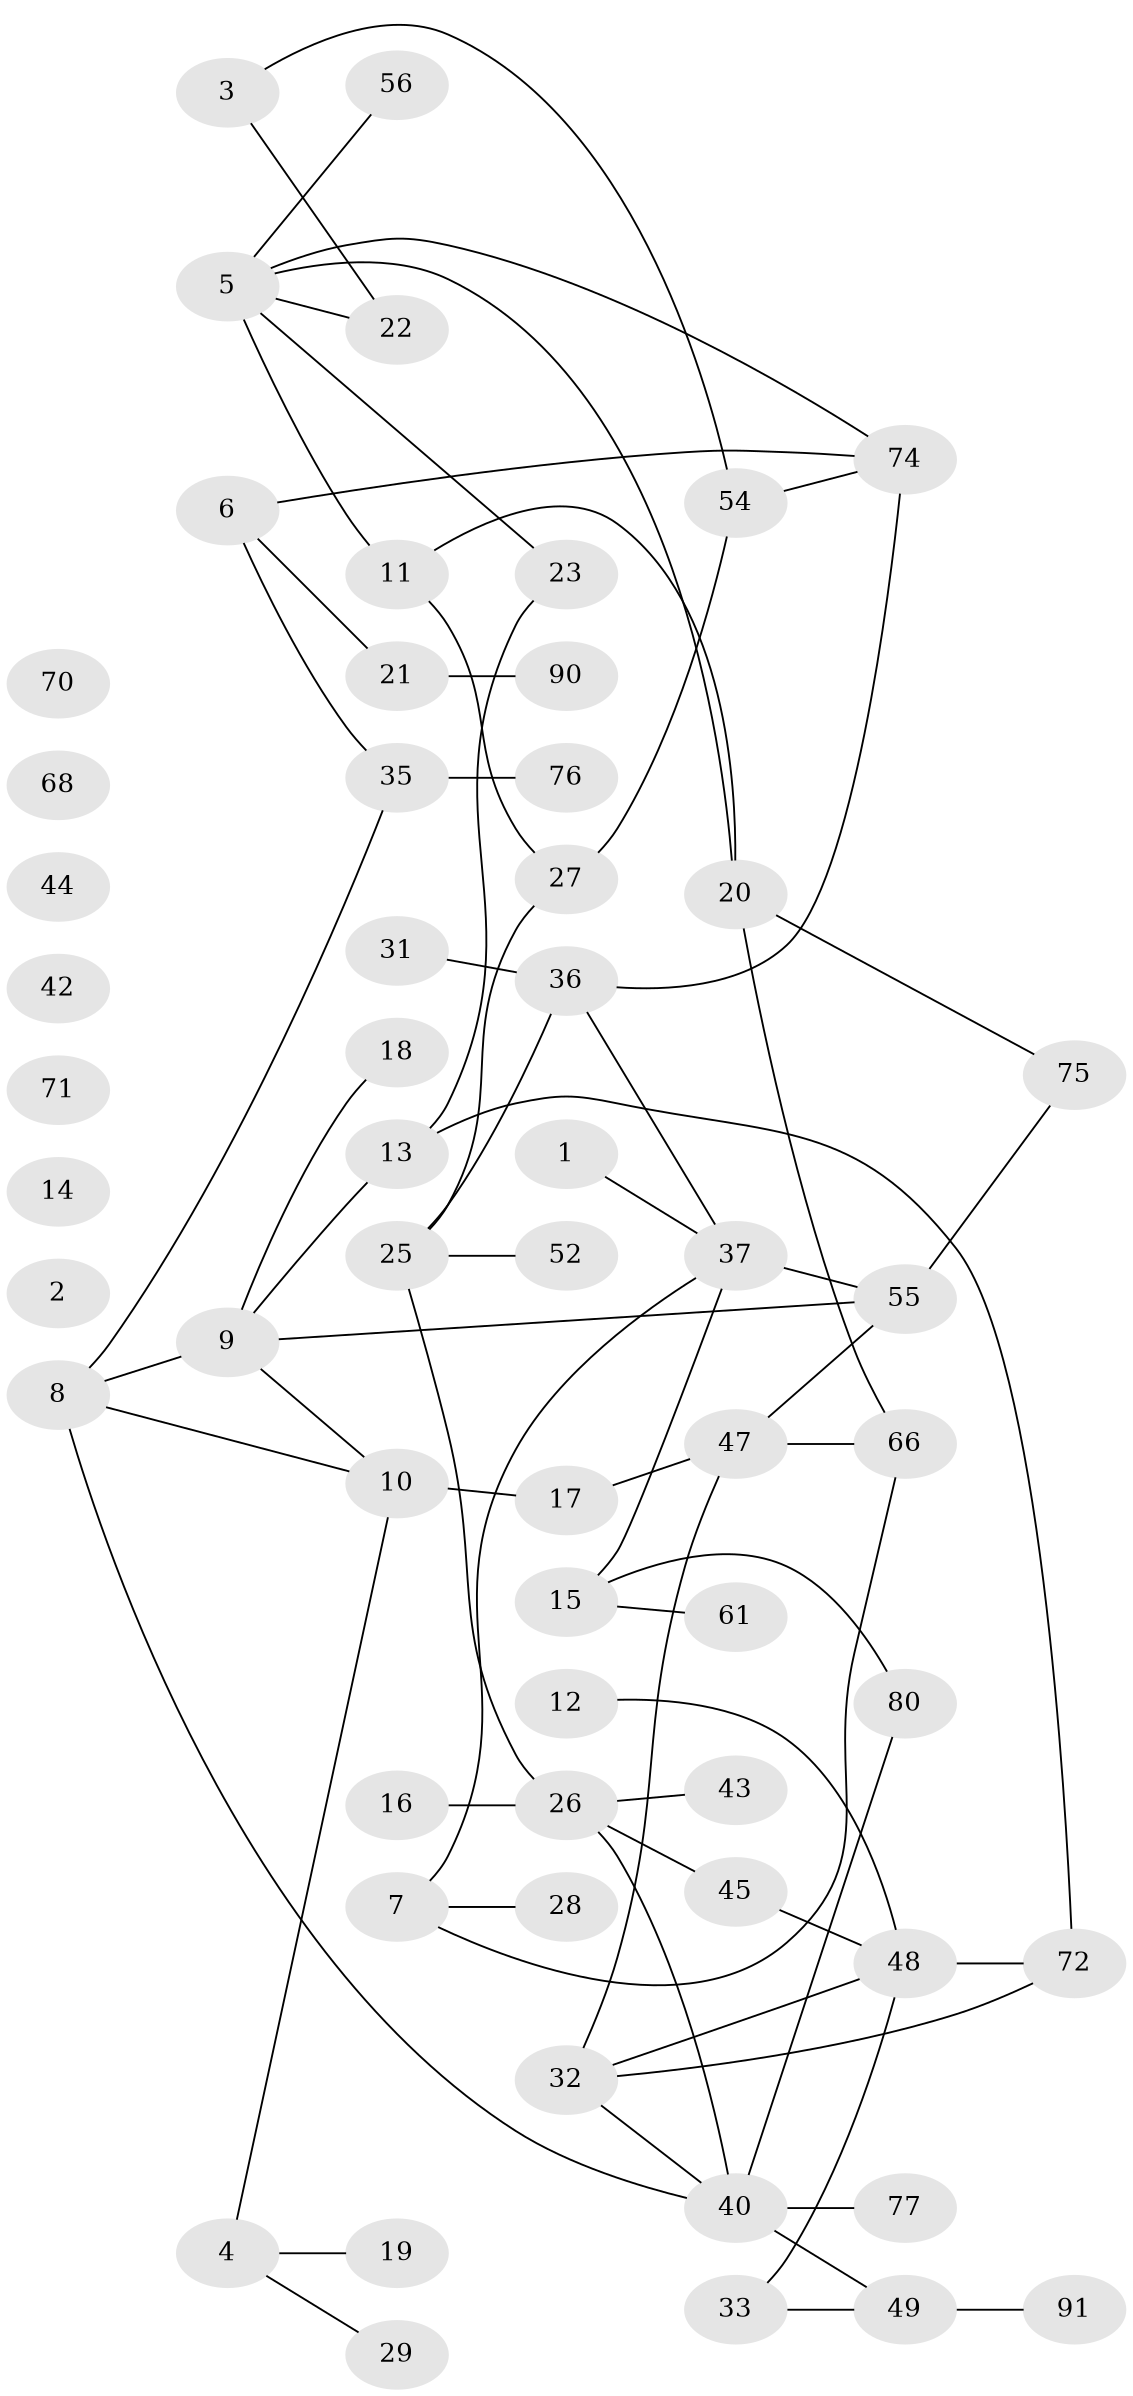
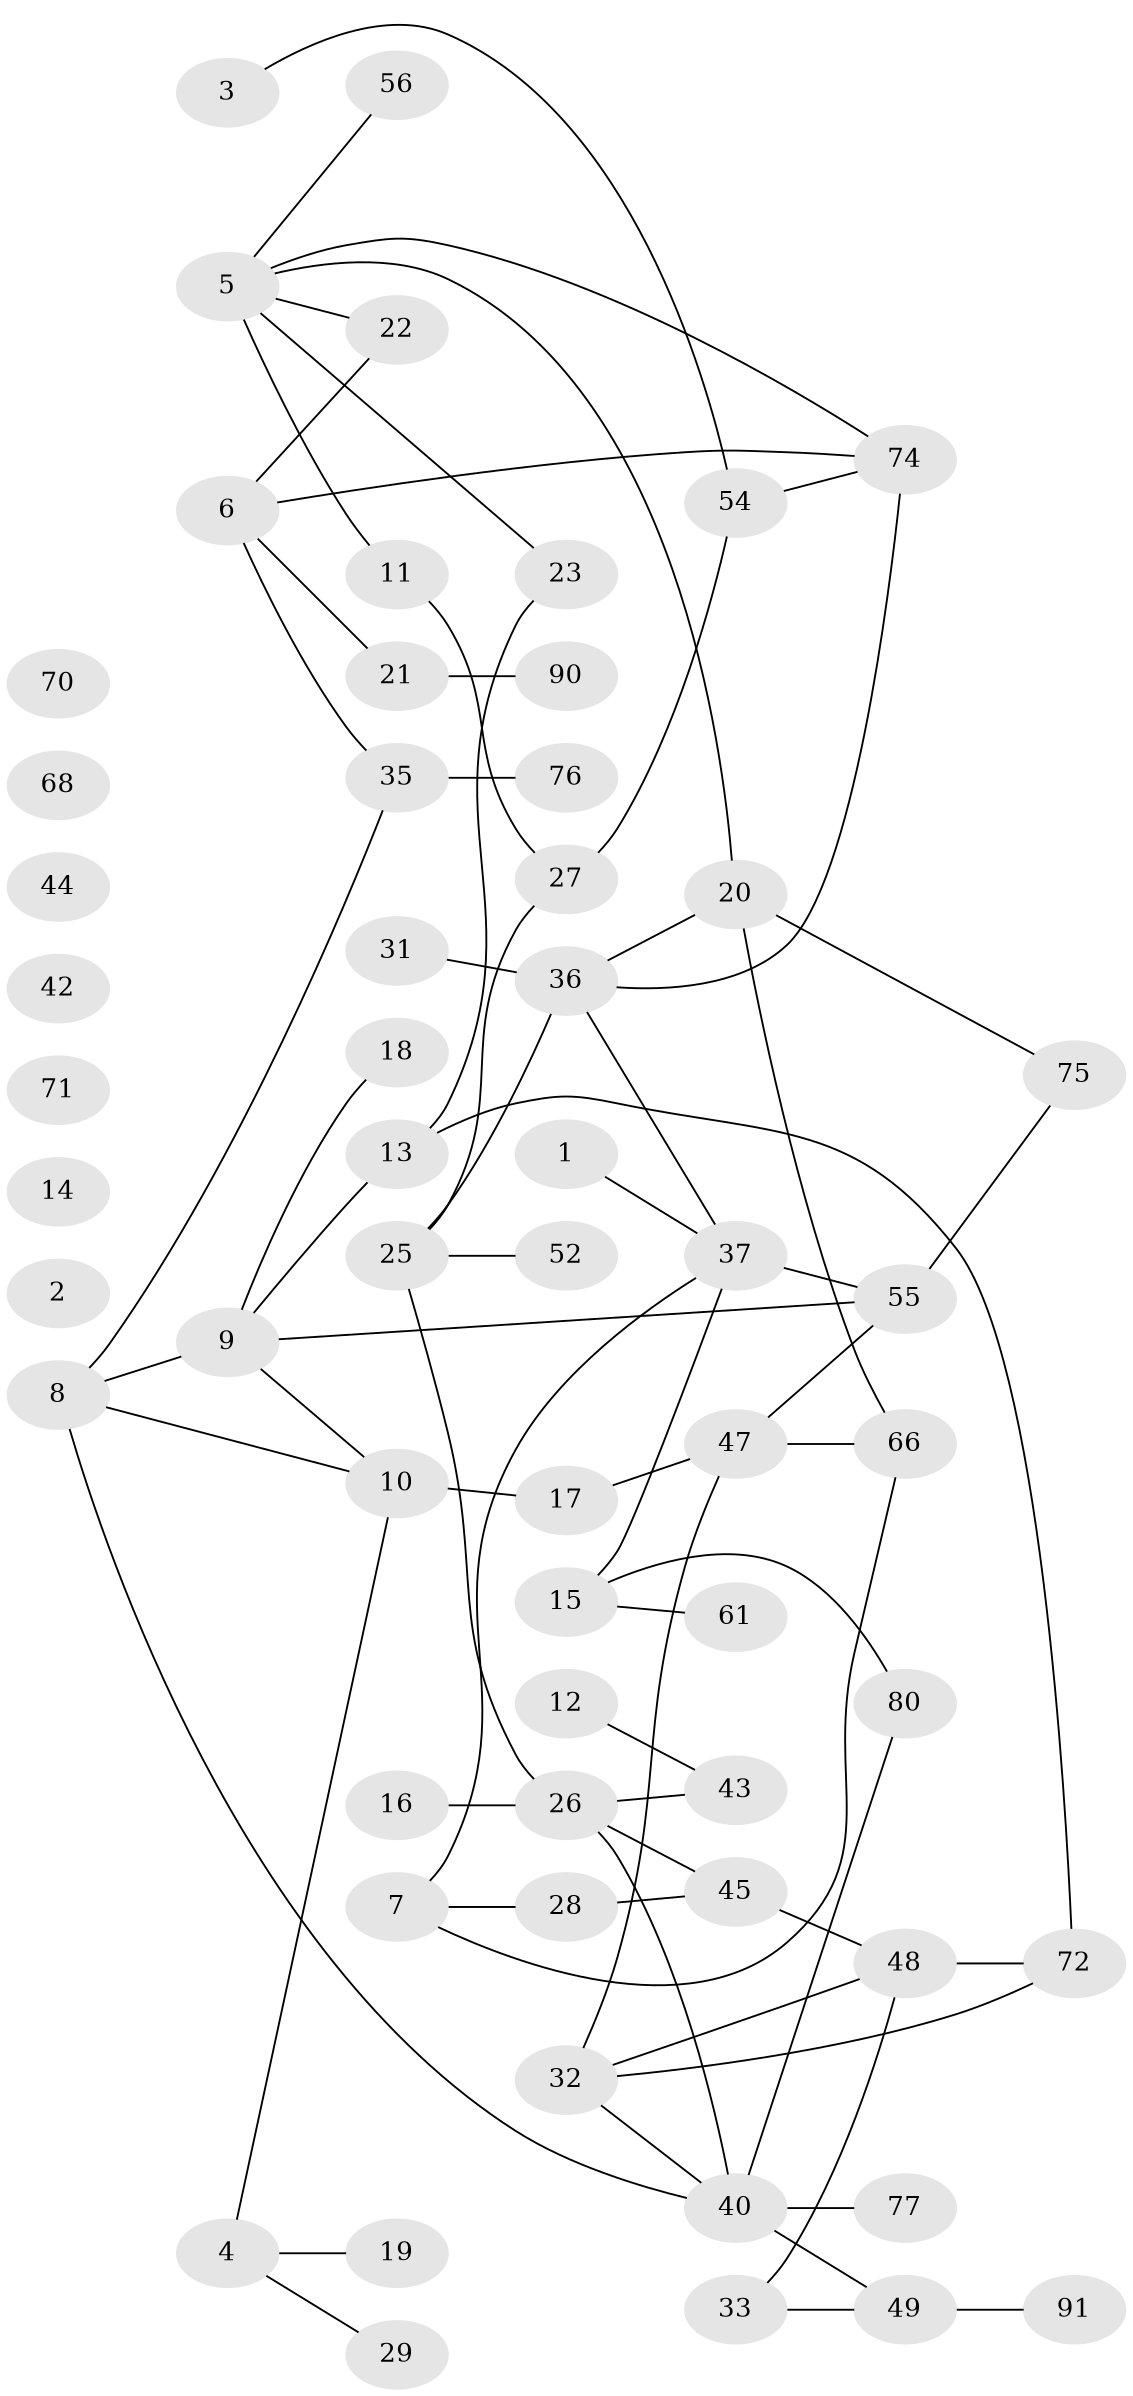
edge "3" -- "22": now "6" -- "22"
edge "11" -- "20": now "36" -- "20"
edge "12" -- "48": now "12" -- "43"
edge "45" -- "28": added
